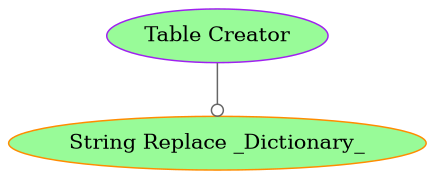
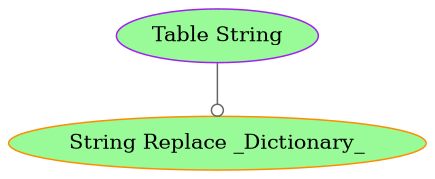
node "Table Creator": label "Table Creator" -> "Table String"
